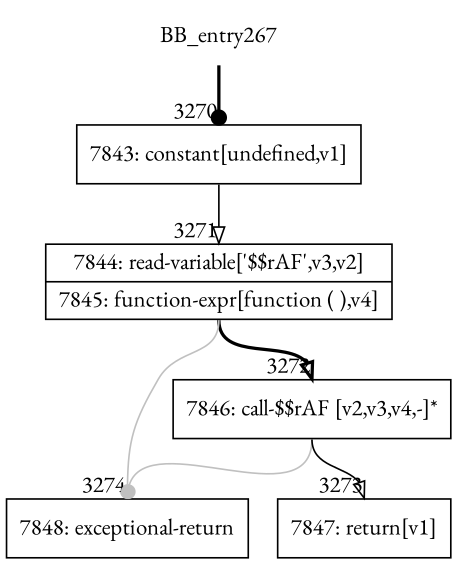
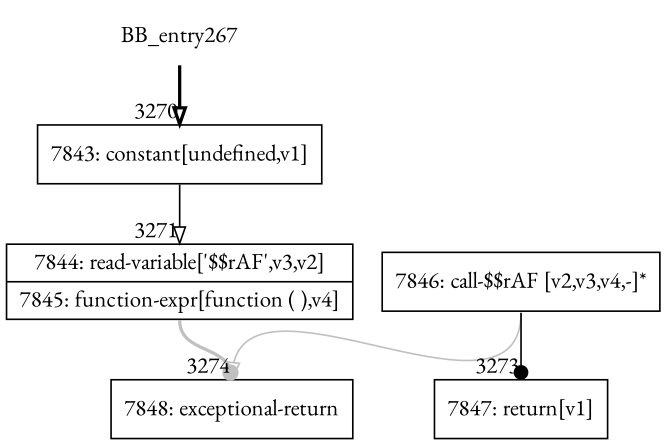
edge "BB_entry267" -> "7843: constant[undefined,v1]": arrowhead dot -> onormal
edge "7844: read-variable['$$rAF',v3,v2]" -> "7846: call-$$rAF [v2,v3,v4,-]*": removed
edge "7844: read-variable['$$rAF',v3,v2]" -> "7848: exceptional-return": style solid -> bold
edge "7846: call-$$rAF [v2,v3,v4,-]*" -> "7847: return[v1]": arrowhead onormal -> dot
edge "7846: call-$$rAF [v2,v3,v4,-]*" -> "7848: exceptional-return": arrowhead dot -> onormal
